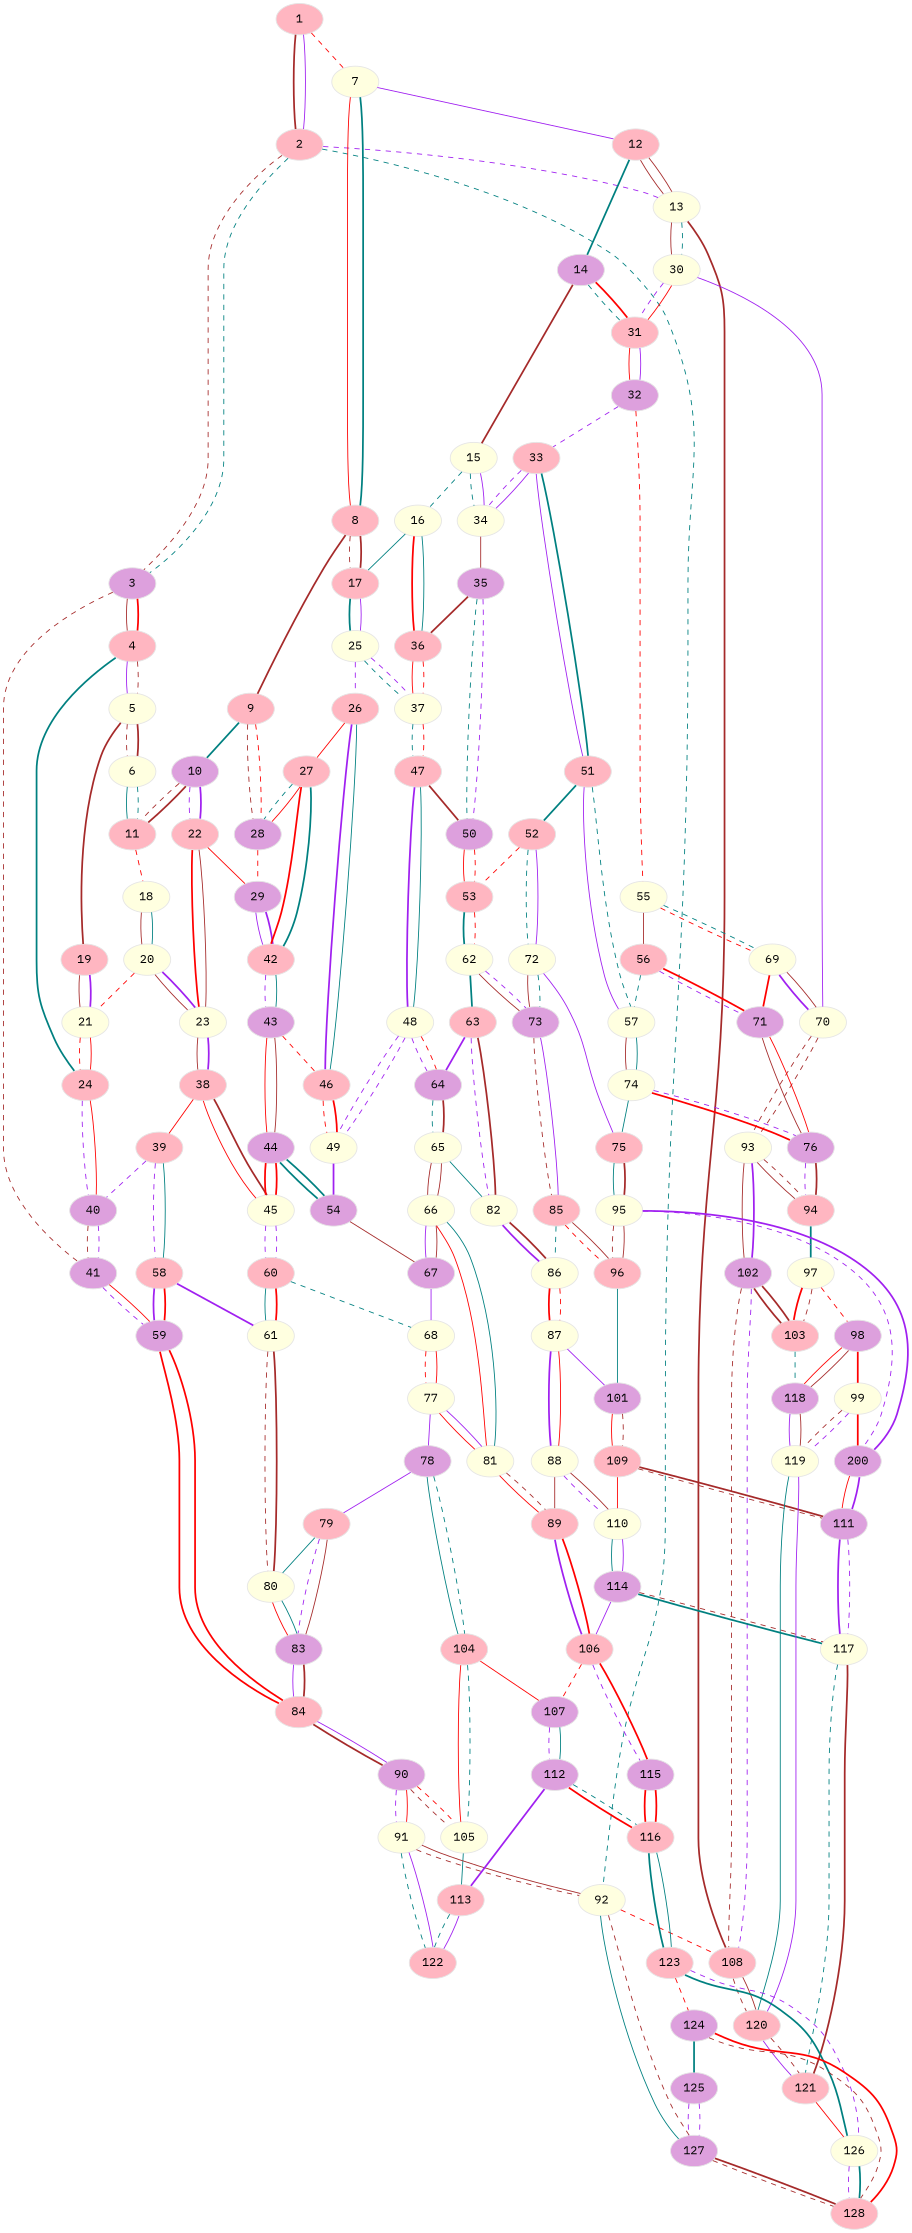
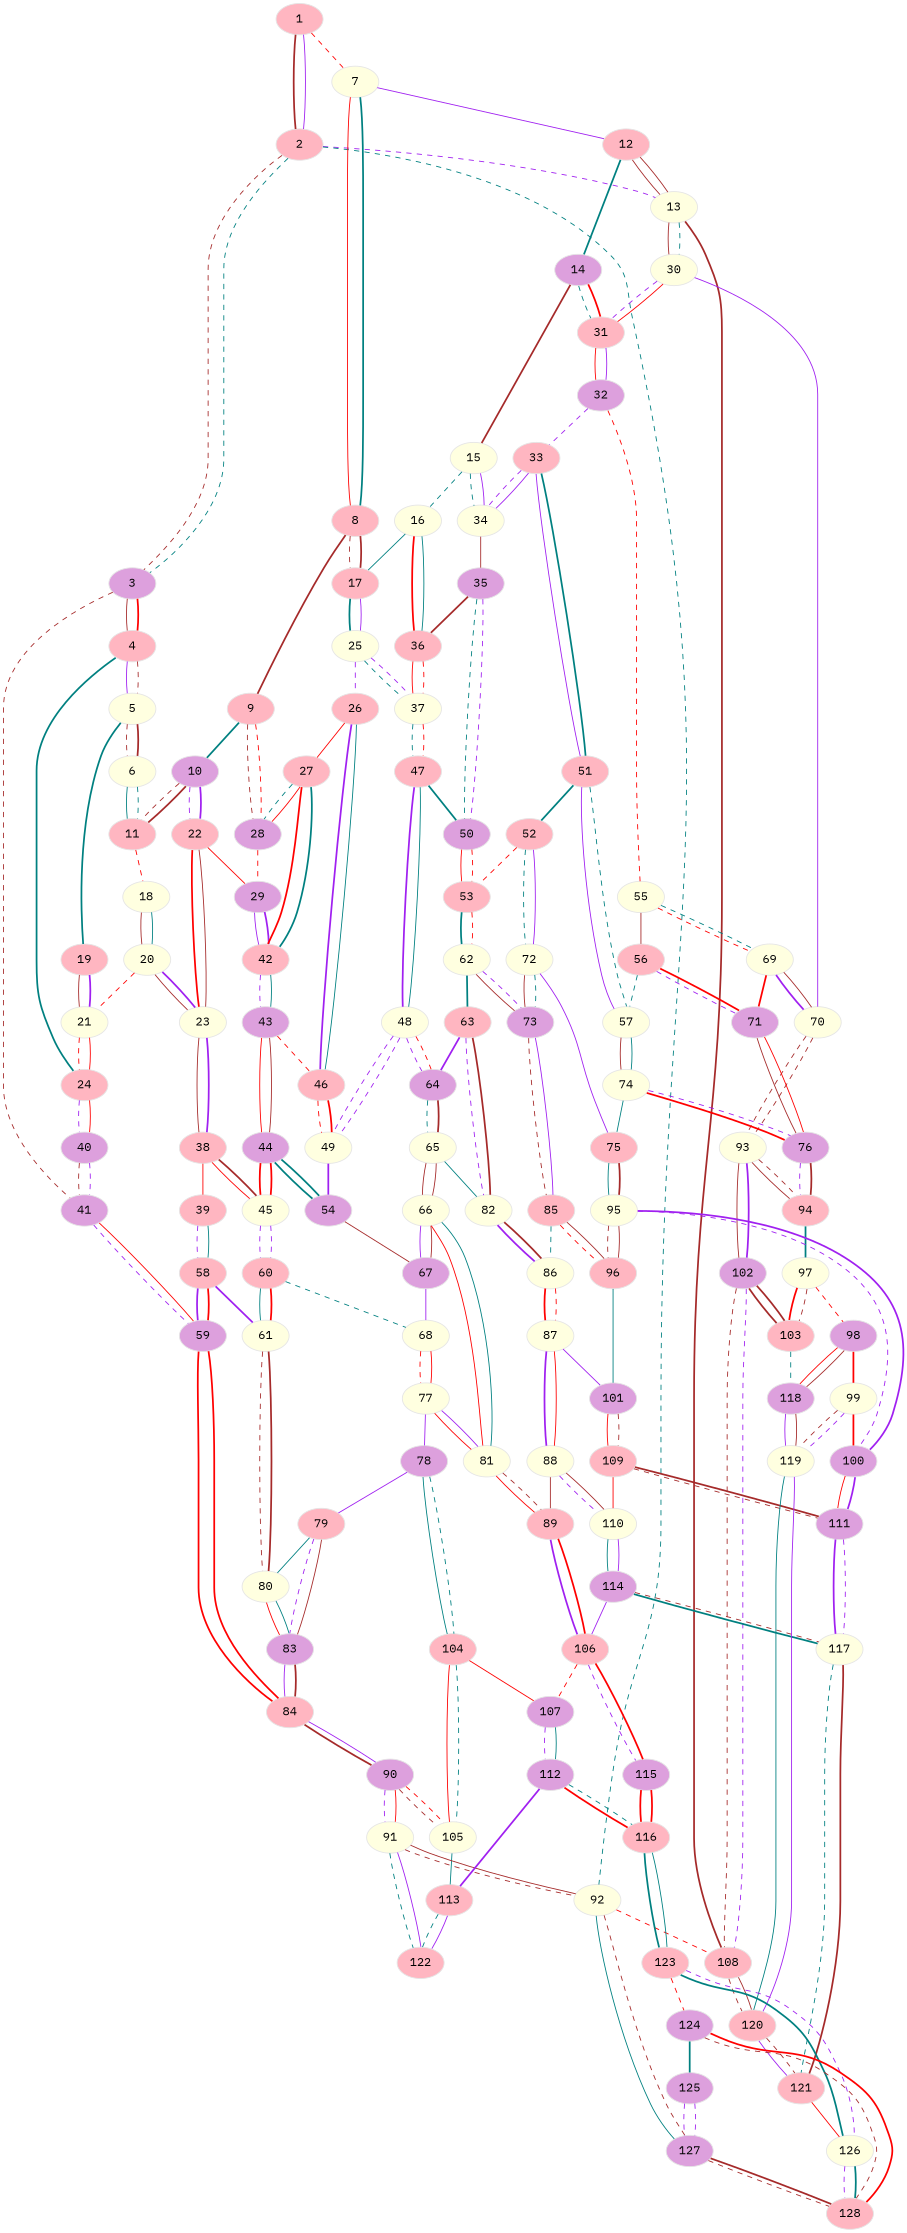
edge "47" -- "50": color brown -> teal
edge "5" -- "19": color brown -> teal
edge "39" -- "40": removed
node "200": label "200" -> "100"
